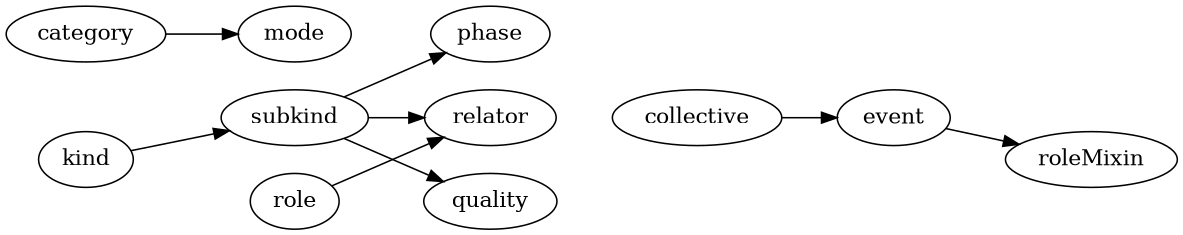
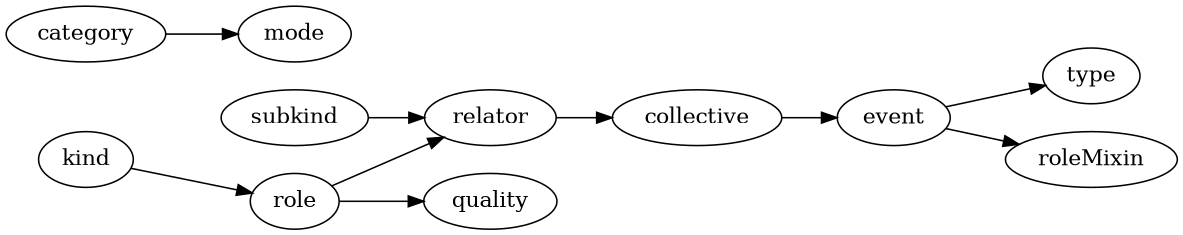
node "phase": removed
node "type": added
edge "relator" -> "collective": added
edge "kind" -> "subkind": now "kind" -> "role"
edge "subkind" -> "quality": now "role" -> "quality"
